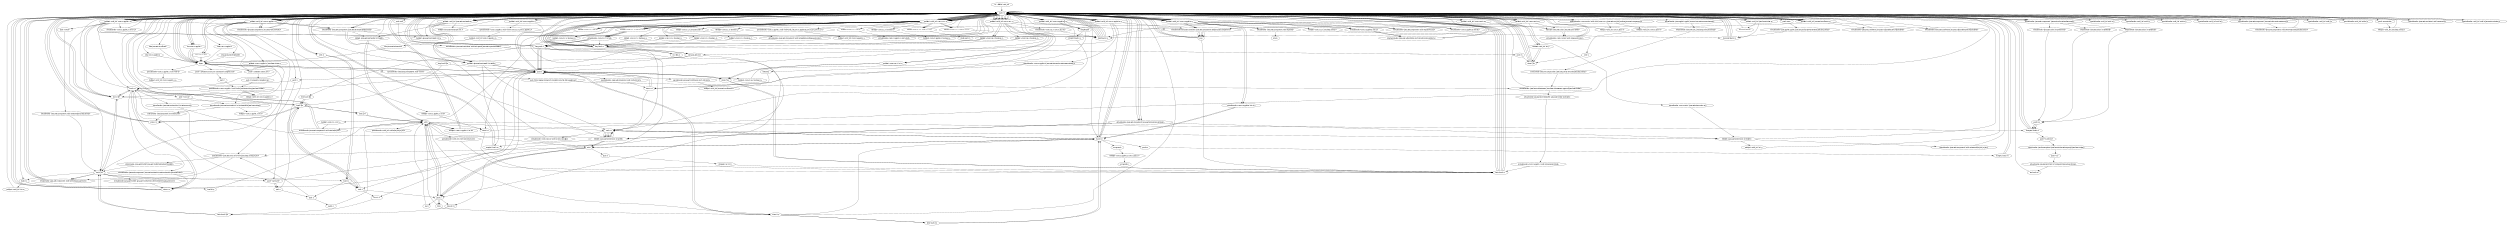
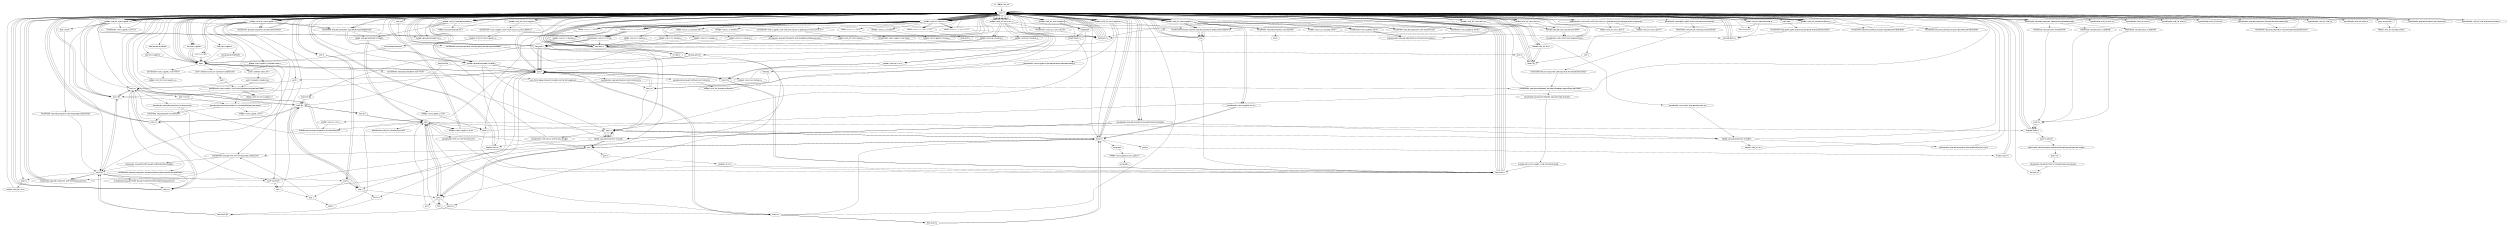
node "load.b i57": removed
